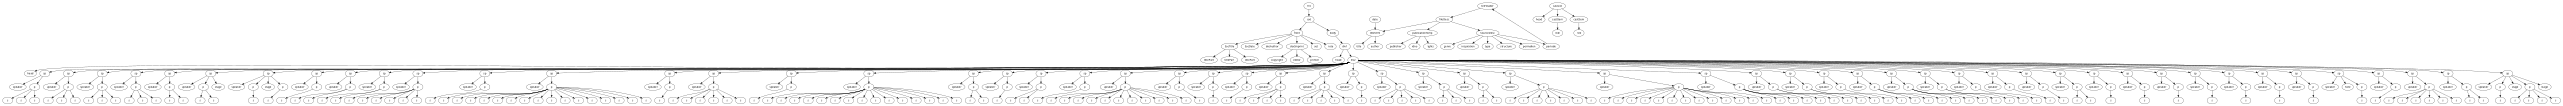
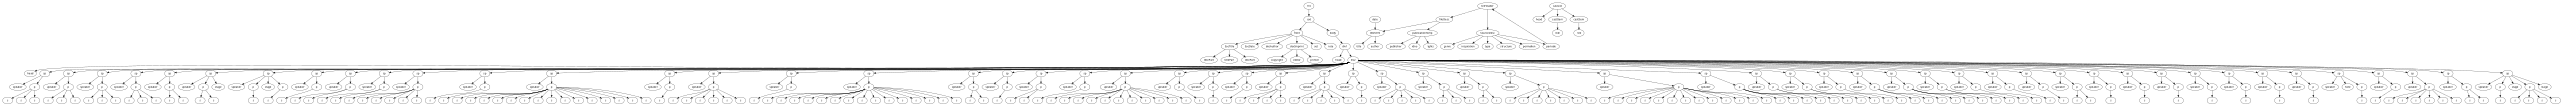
edge "fileDesc" -> "SourceDesc": now "teiHeader" -> "SourceDesc"
